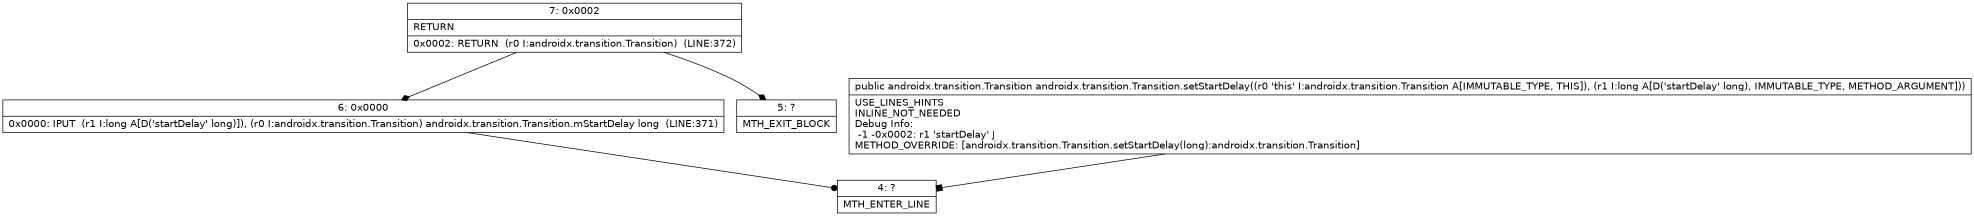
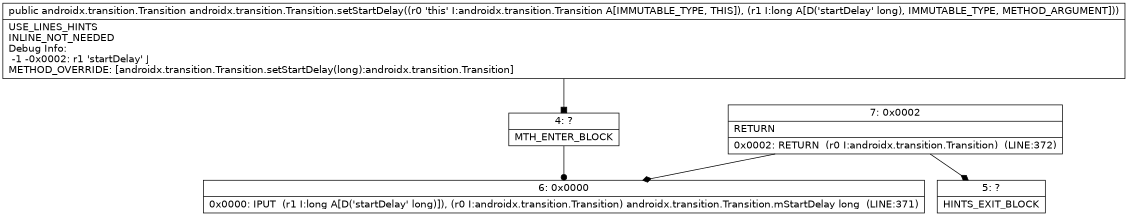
node "5: ?": text "MTH_EXIT_BLOCK" -> "HINTS_EXIT_BLOCK"
edge "6: 0x0000" -> "4: ?": reversed
node "4: ?": text "MTH_ENTER_LINE" -> "MTH_ENTER_BLOCK"
